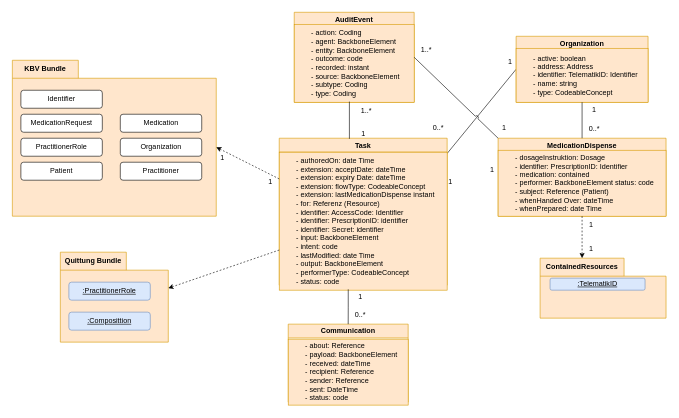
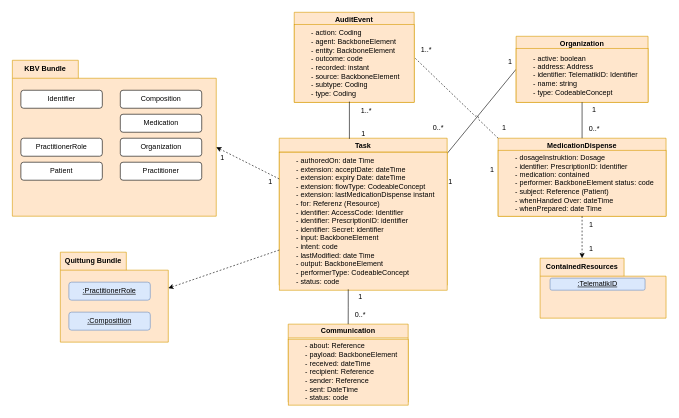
node "Composition": added
edge "AuditEvent" -- "MedicationDispense": style solid -> dashed
node "MedicationRequest": removed
